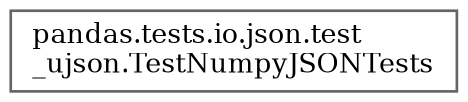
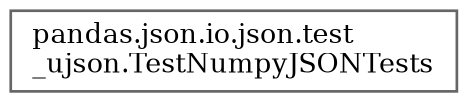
node "pandas.tests.io.json.test _ujson.TestNumpyJSONTests": label "pandas.tests.io.json.test _ujson.TestNumpyJSONTests" -> "pandas.json.io.json.test _ujson.TestNumpyJSONTests"
